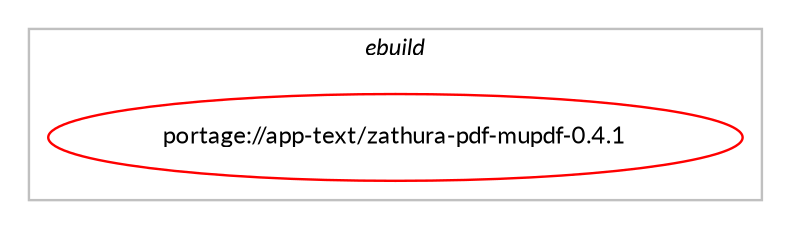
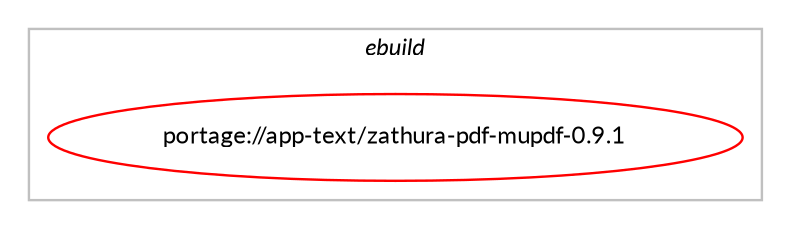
node "portage://app-text/zathura-pdf-mupdf-0.4.1": label "portage://app-text/zathura-pdf-mupdf-0.4.1" -> "portage://app-text/zathura-pdf-mupdf-0.9.1"
